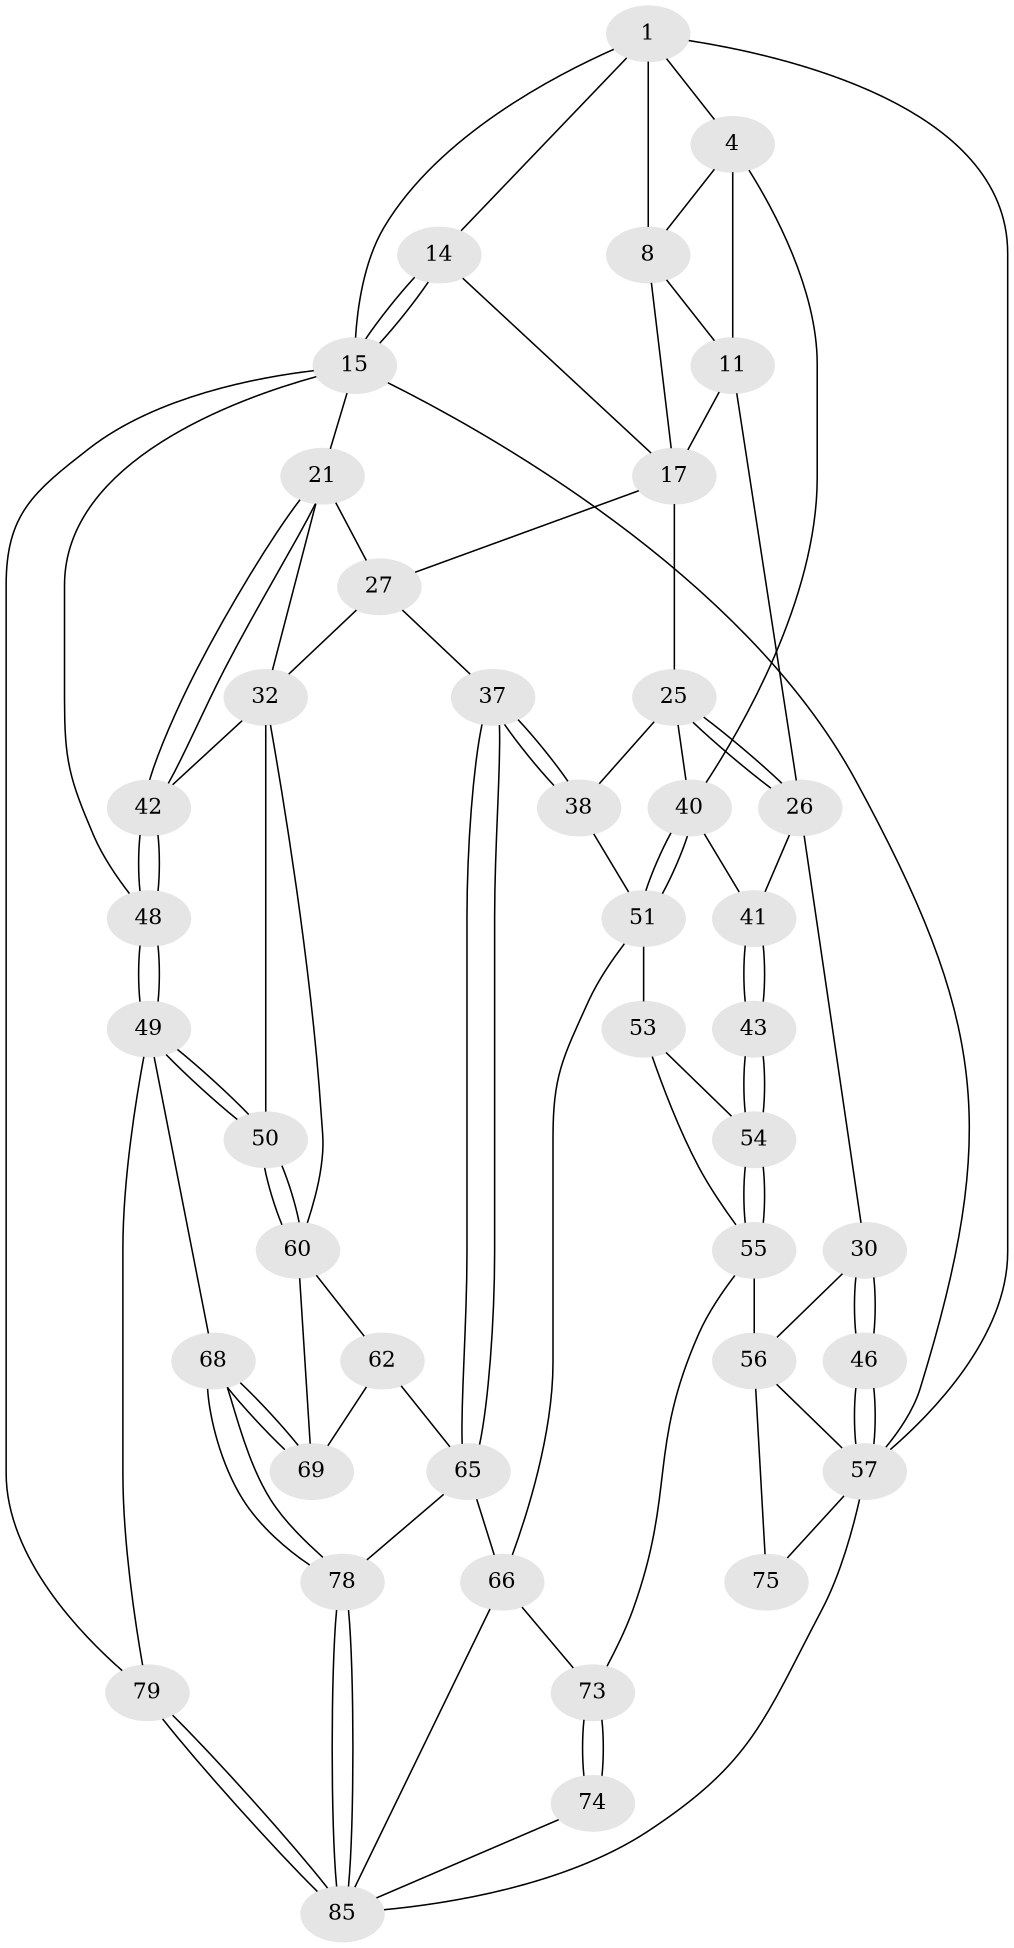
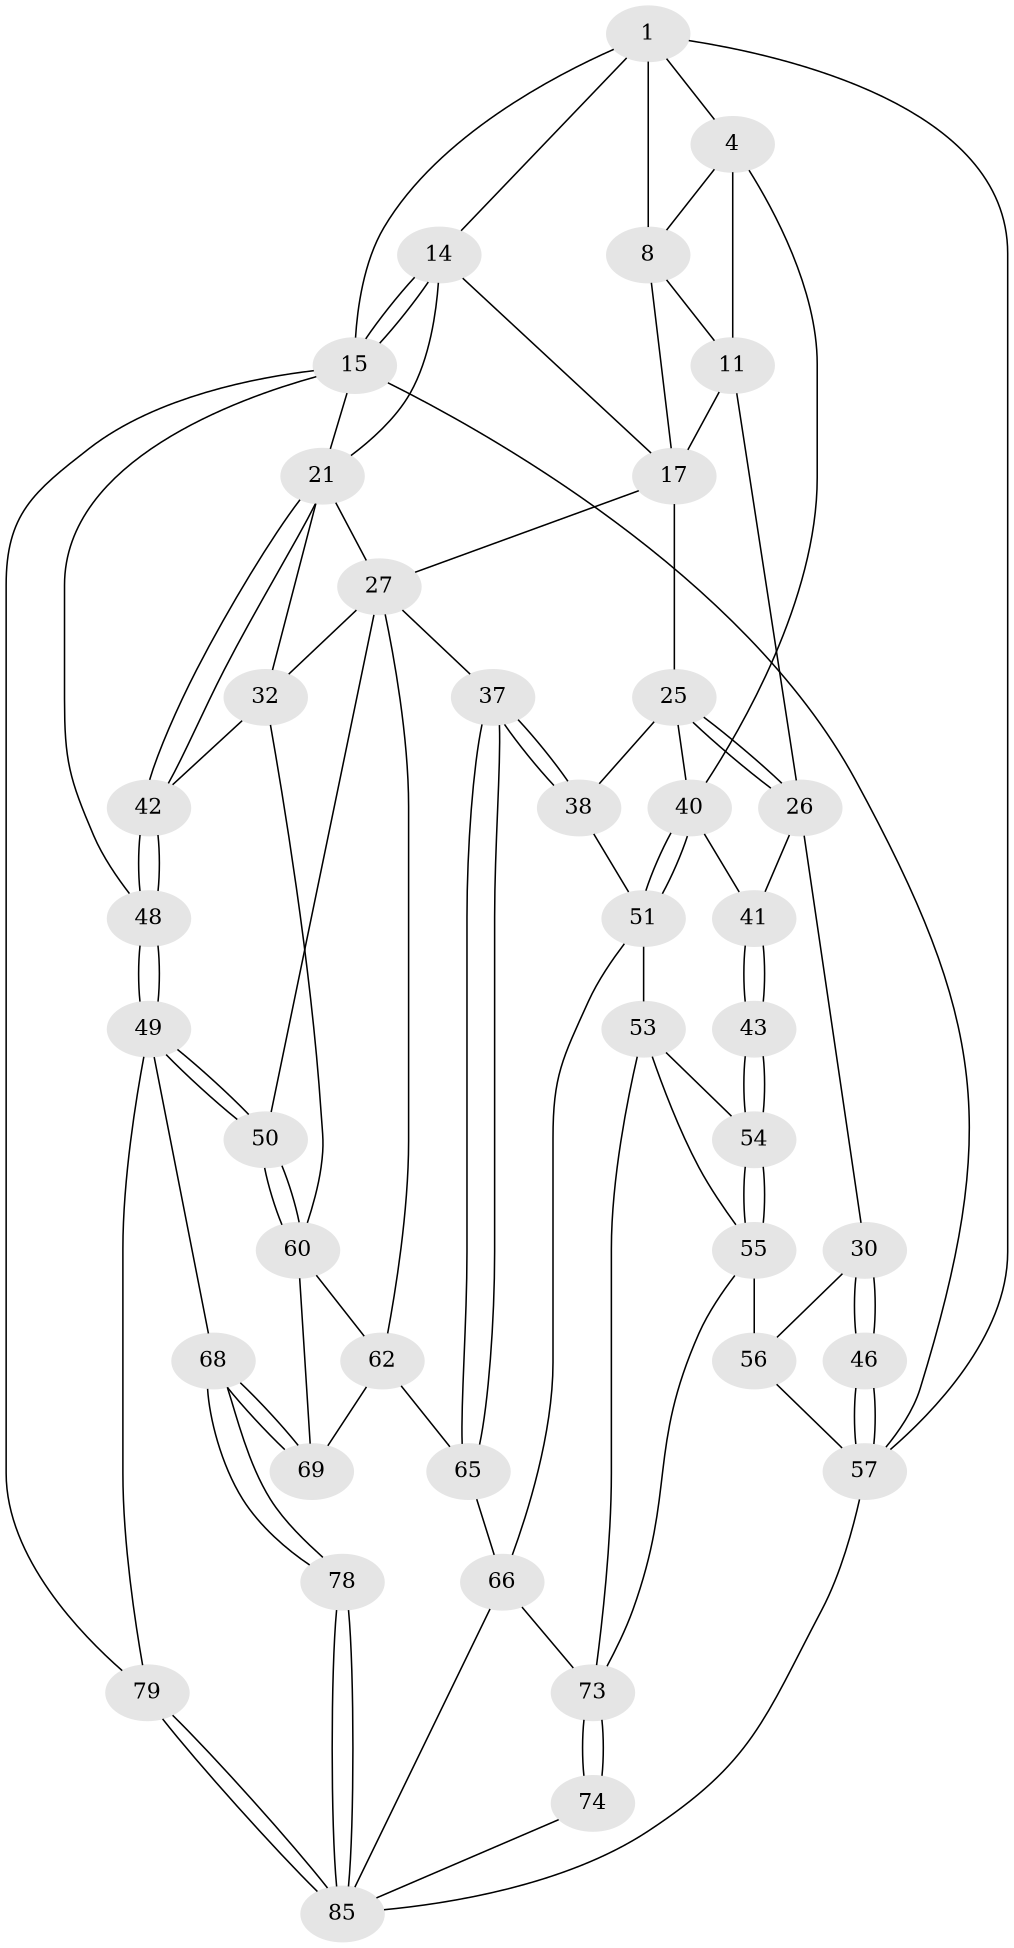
edge "14" -- "21": added
edge "32" -- "50": now "27" -- "50"
edge "27" -- "62": added
edge "53" -- "73": added
edge "65" -- "78": removed
node "75": removed
